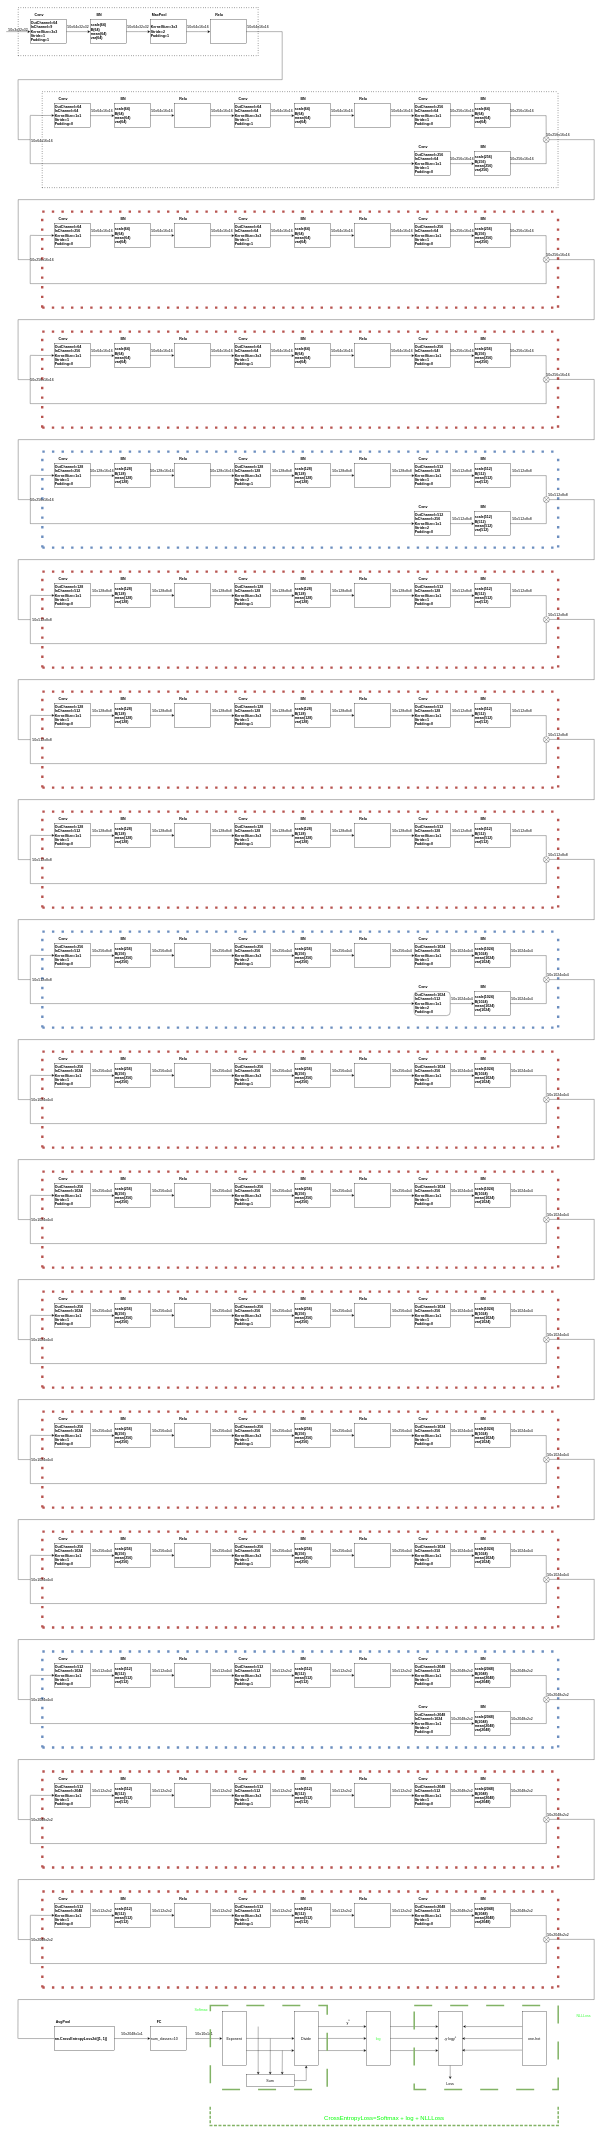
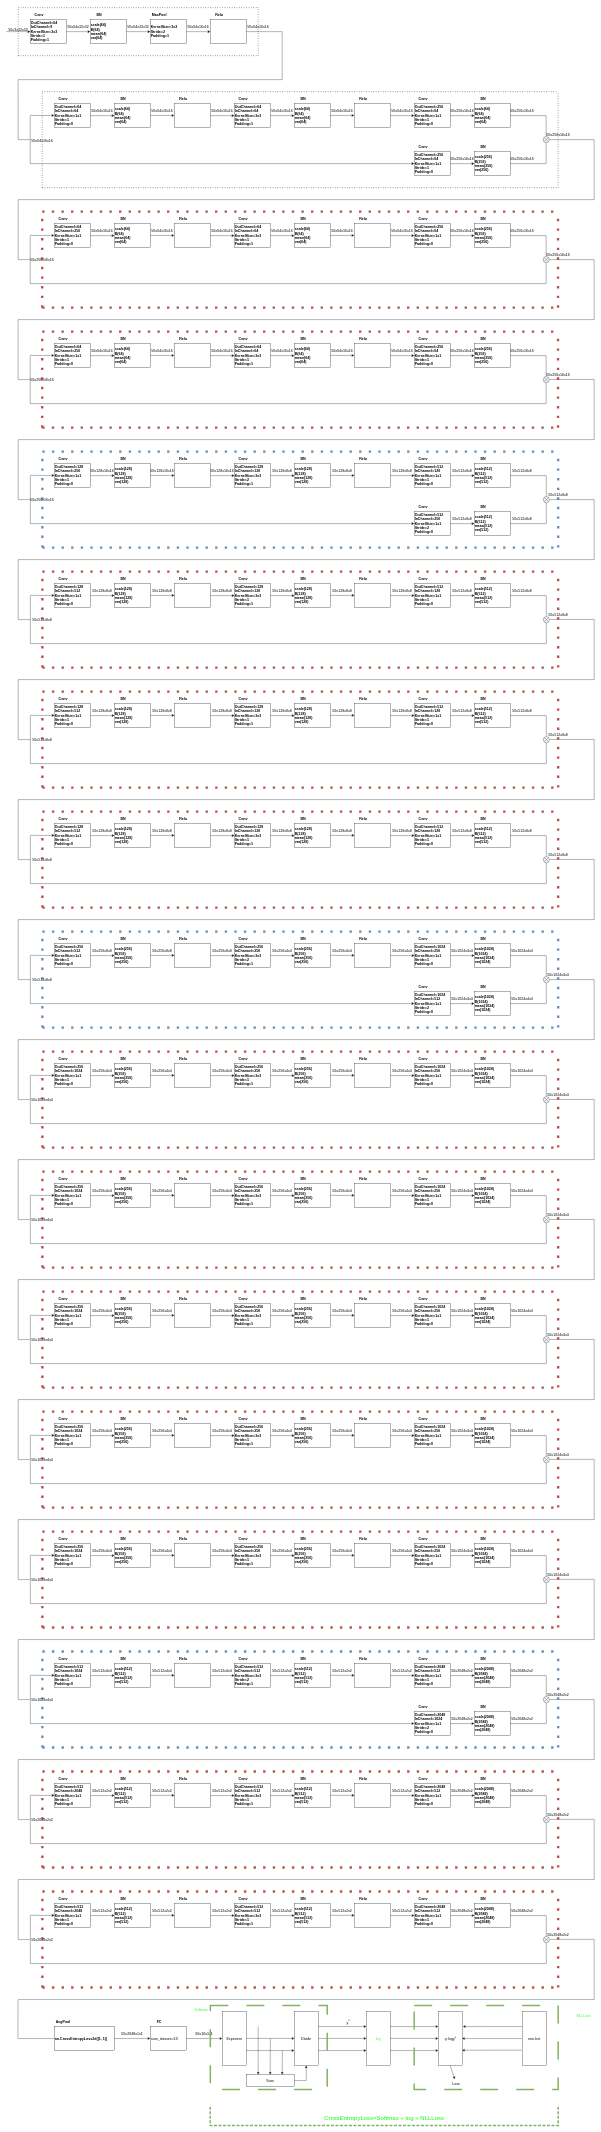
node "OutChannel=1024 InChannel=512 KernelSize=1x1 Stride=2 Padding=0": shape rounded rectangle -> rectangle
node "Loss": moved (450, 2084) -> (456, 2084)
